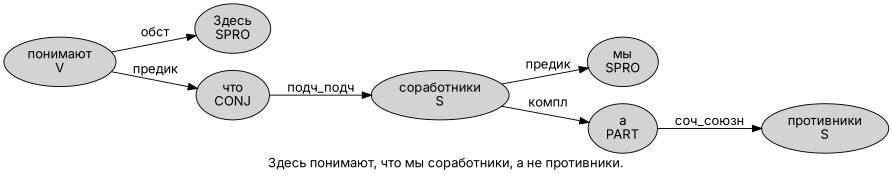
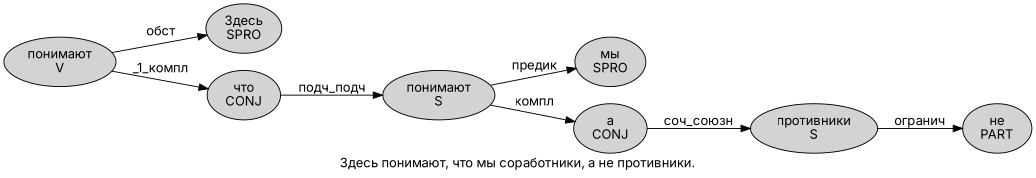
edge "понимают V" -> "что CONJ": label "предик" -> "_1_компл"
node "соработники S": label "соработники S" -> "понимают S"
node "а PART": label "а PART" -> "а CONJ"
node "не PART": added
